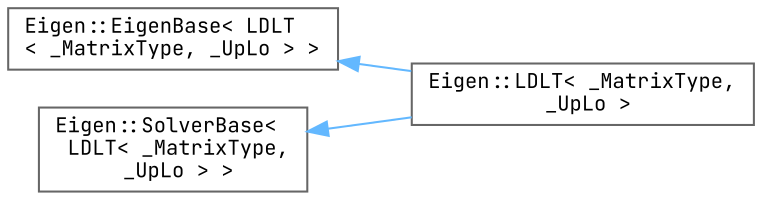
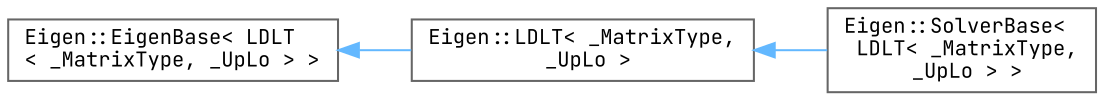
edge "Eigen::LDLT< _MatrixType, _UpLo >" -> "Eigen::SolverBase< LDLT< _MatrixType, _UpLo > >": reversed
